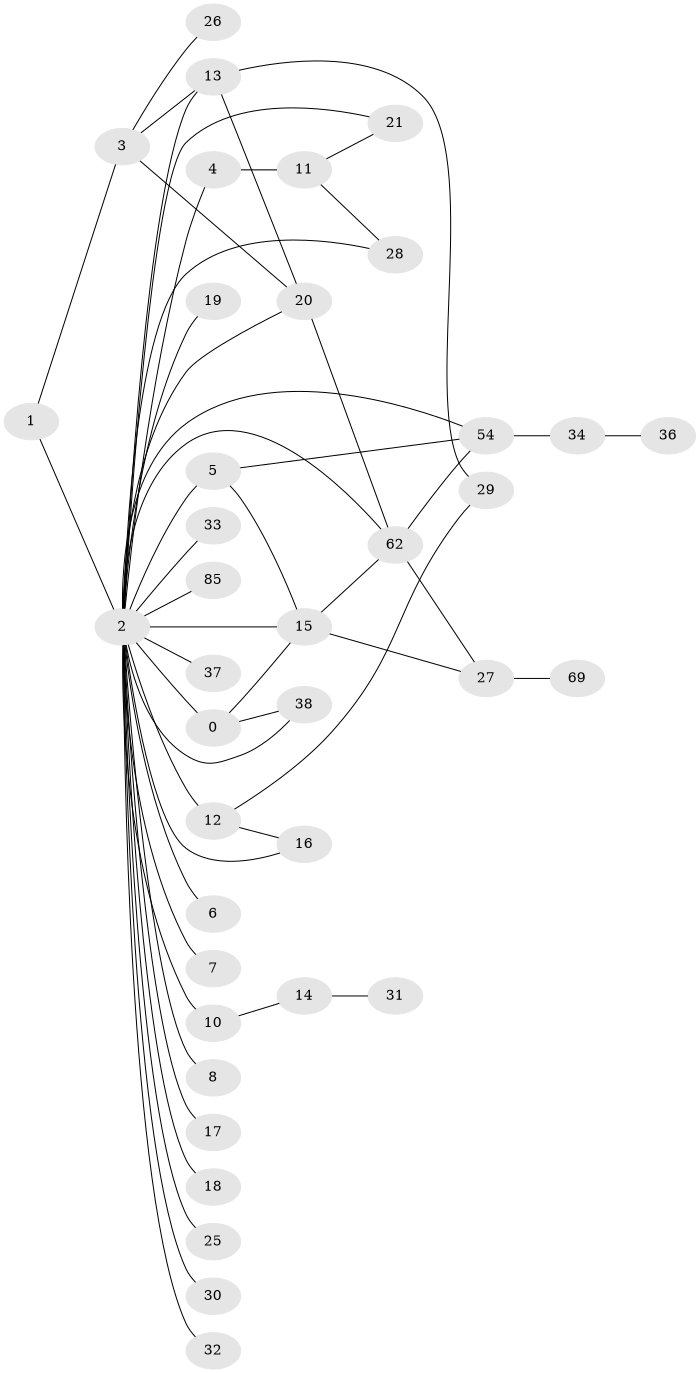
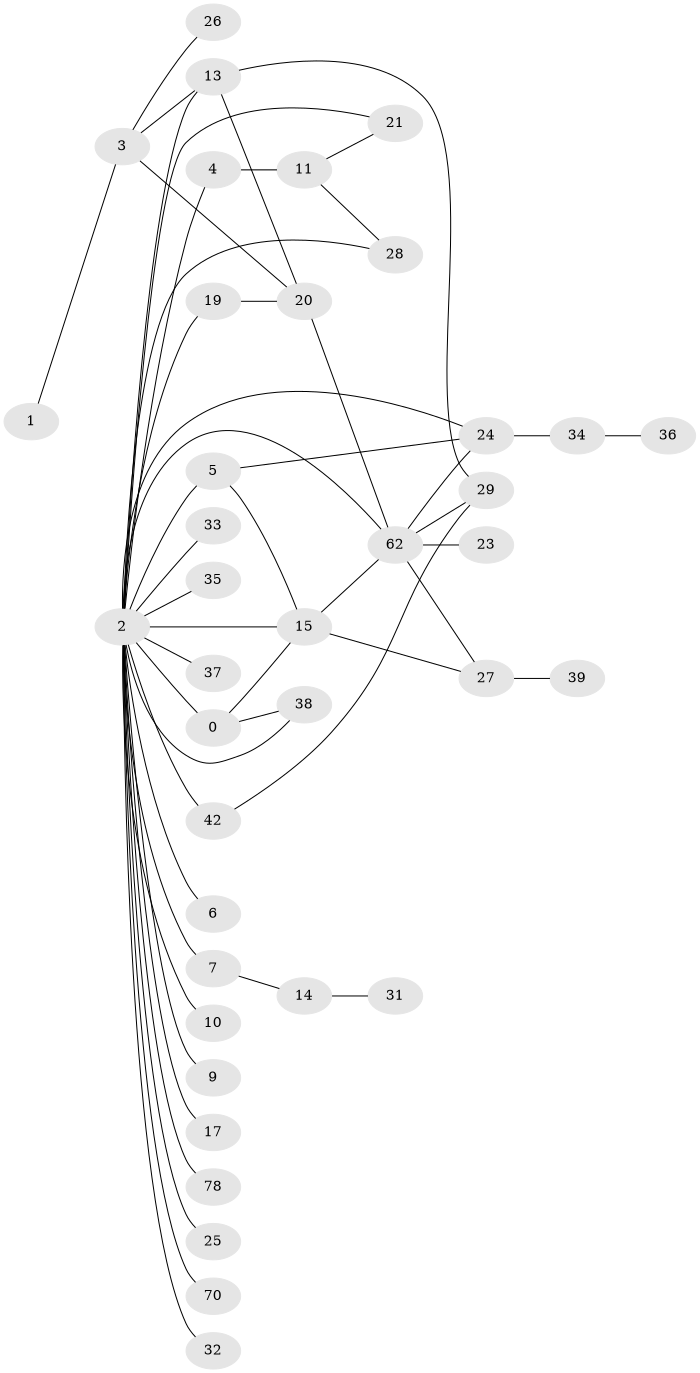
edge "20" -- "2": now "20" -- "19"
node "54": label "54" -> "24"
edge "29" -- "62": added
edge "1" -- "2": removed
node "23": added
node "85": label "85" -> "35"
node "69": label "69" -> "39"
node "12": label "12" -> "42"
node "16": removed
edge "14" -- "10": now "14" -- "7"
node "8": label "8" -> "9"
node "18": label "18" -> "78"
node "30": label "30" -> "70"
